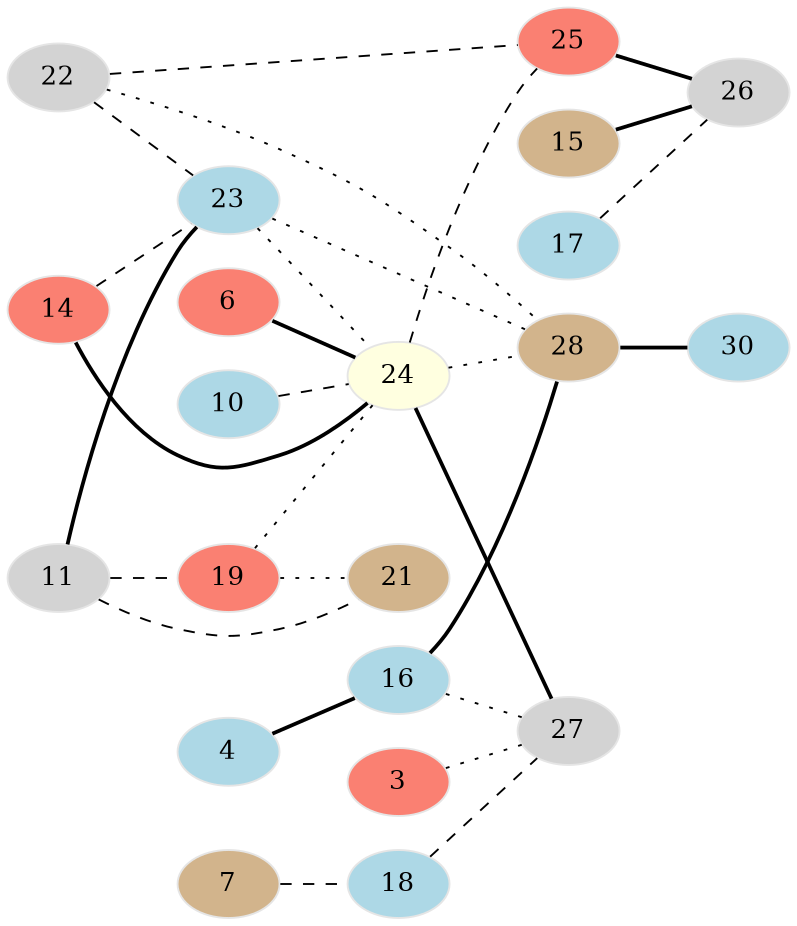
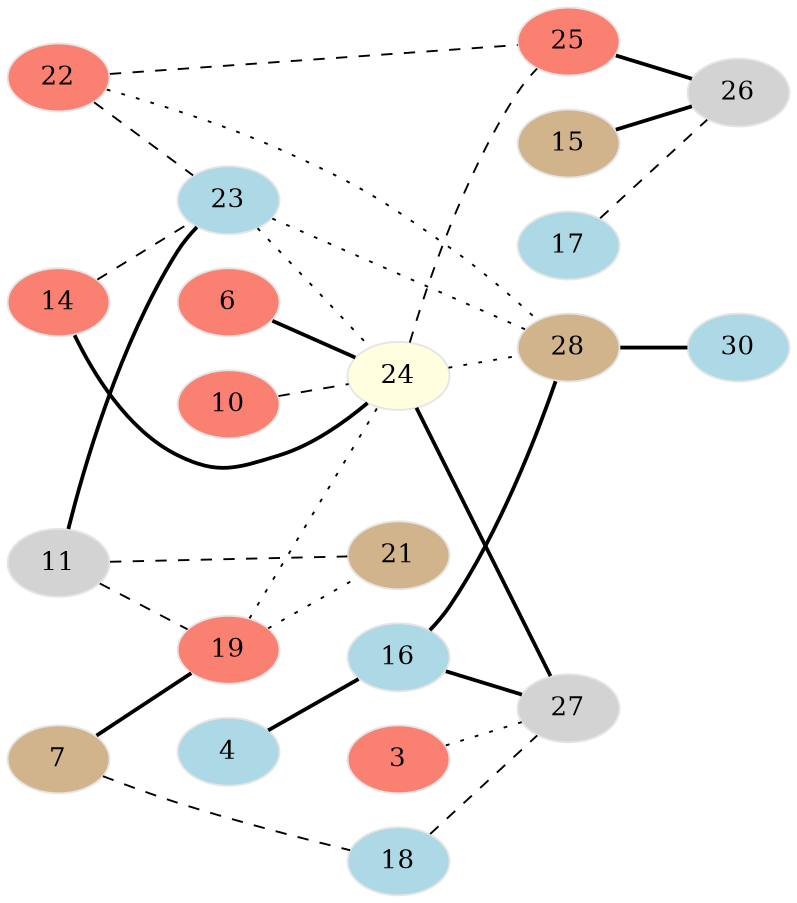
node "22": fillcolor lightgrey -> salmon
node "10": fillcolor lightblue -> salmon
edge "19" -- "7": added
edge "16" -- "27": style dotted -> bold
